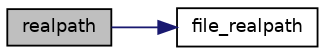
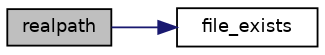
node "file_realpath": label "file_realpath" -> "file_exists"
